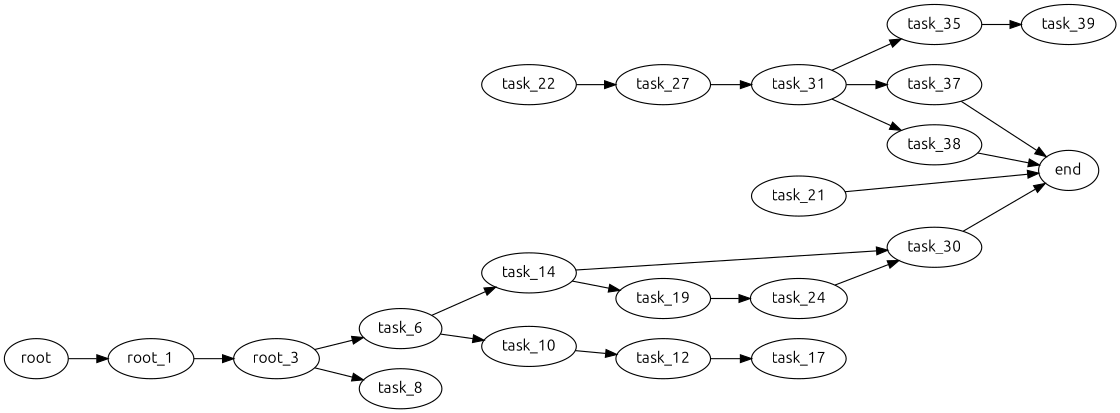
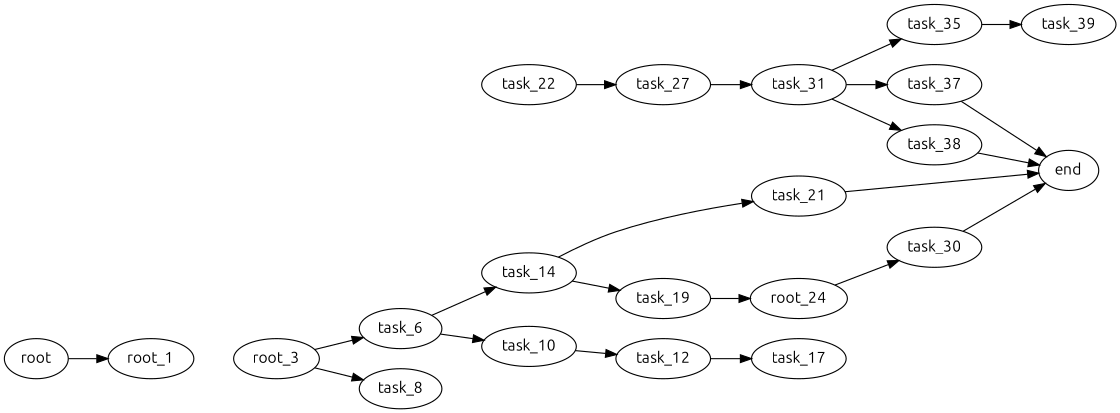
edge "task_14" -> "task_30": now "task_14" -> "task_21"
node "task_24": label "task_24" -> "root_24"
edge "root_1" -> "root_3": removed
